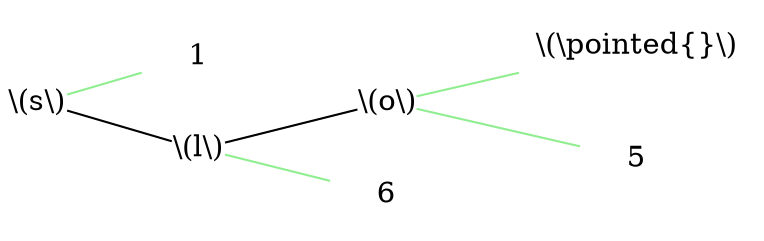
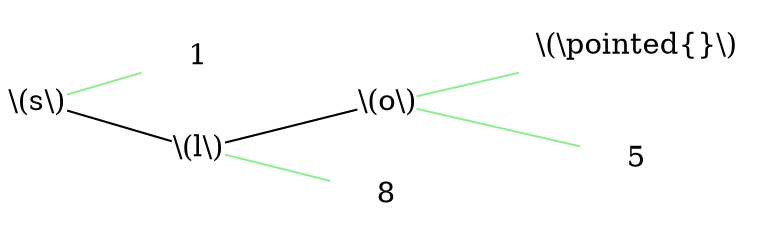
node "6": label "6" -> "8"
